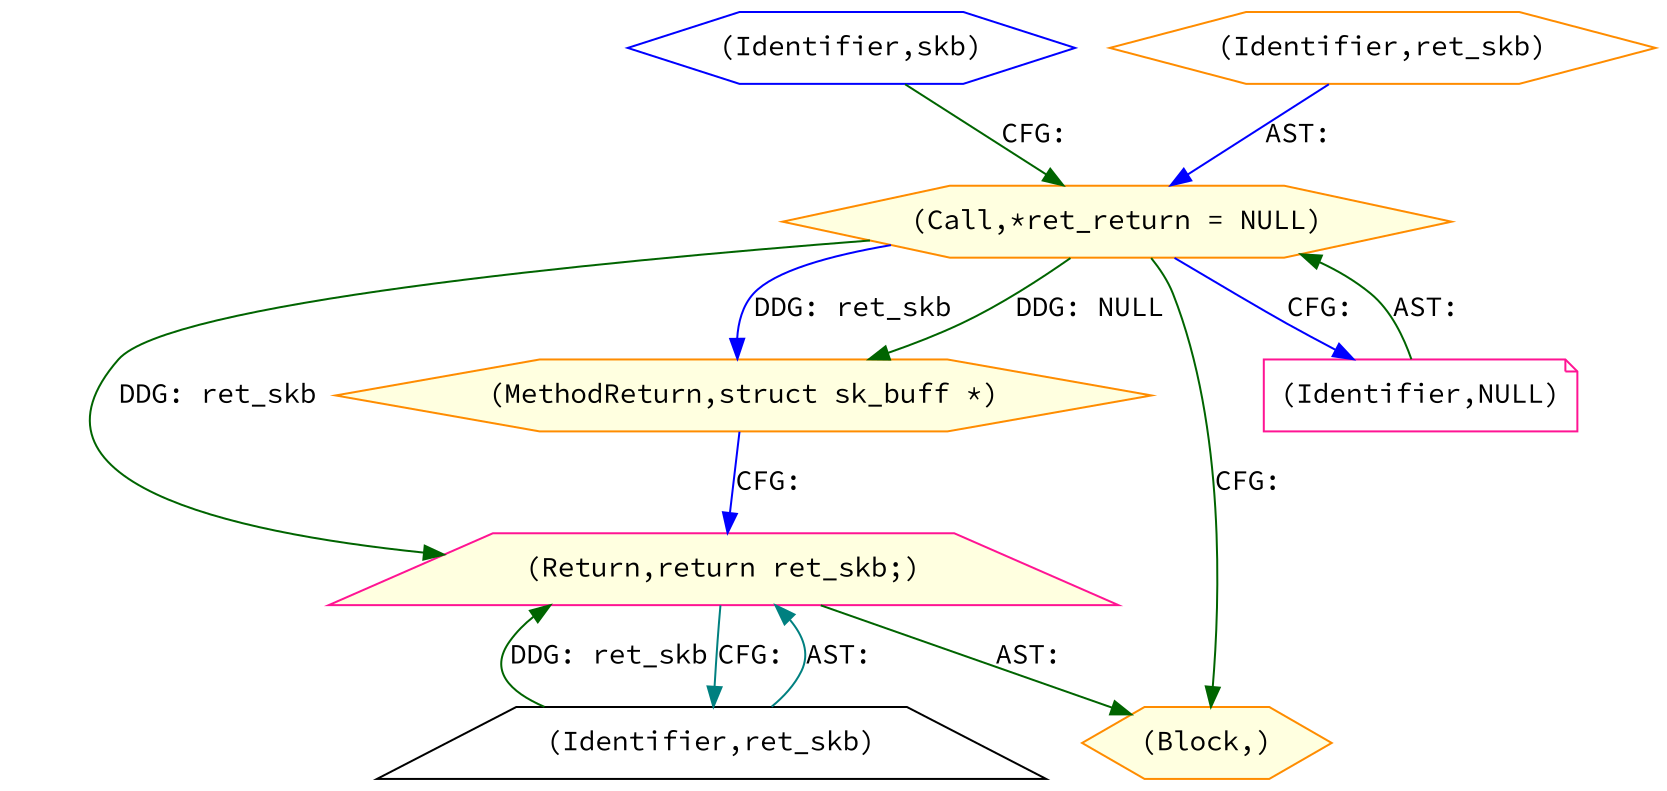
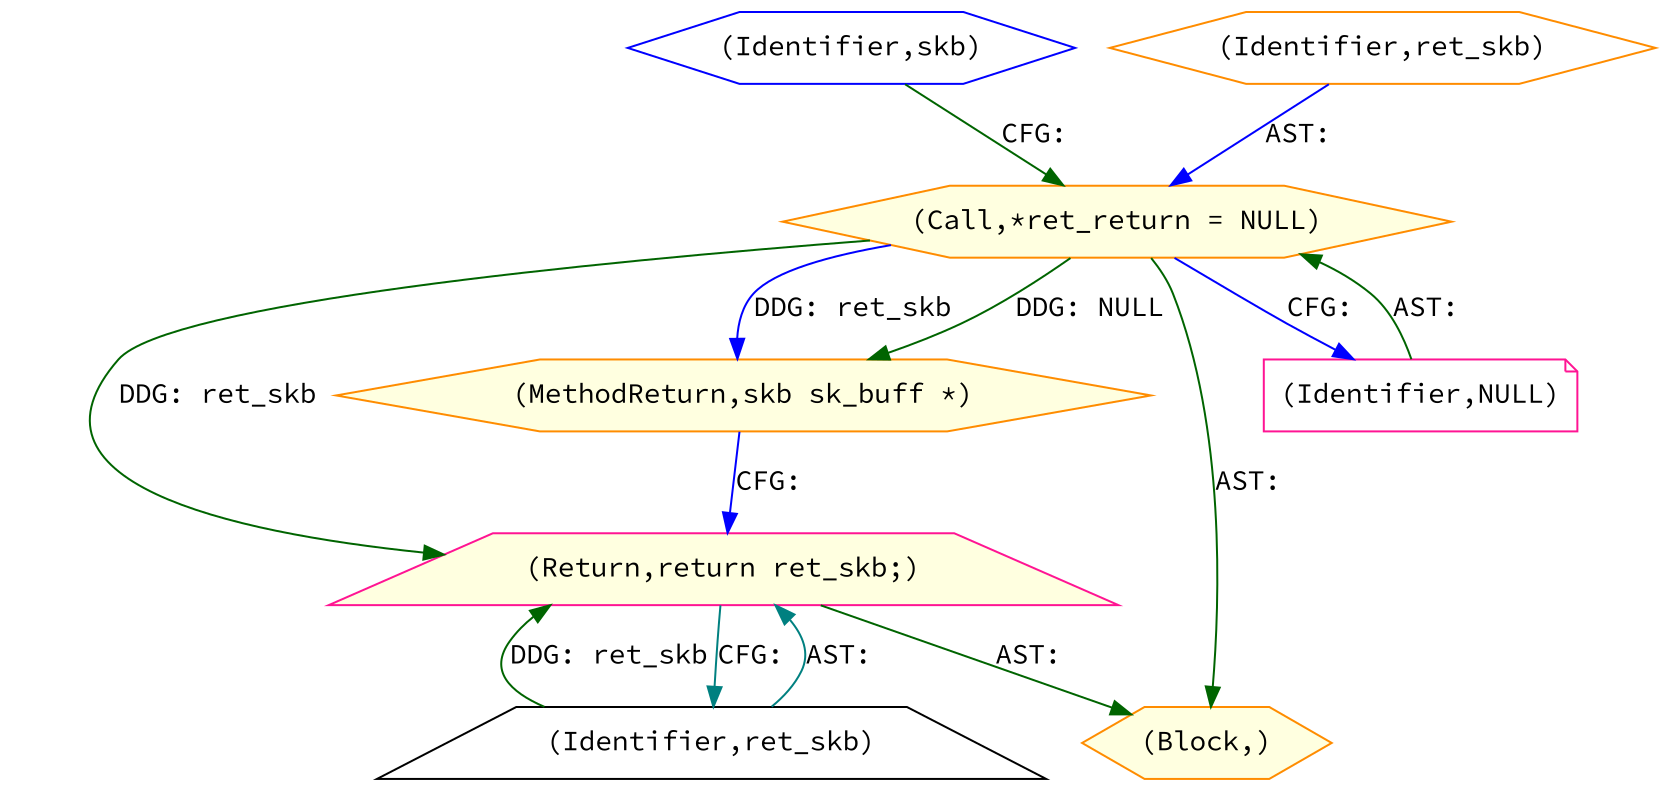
node "(MethodReturn,struct sk_buff *)": label "(MethodReturn,struct sk_buff *)" -> "(MethodReturn,skb sk_buff *)"
edge "(Call,*ret_return = NULL)" -> "(Block,)": label "CFG: " -> "AST: "
